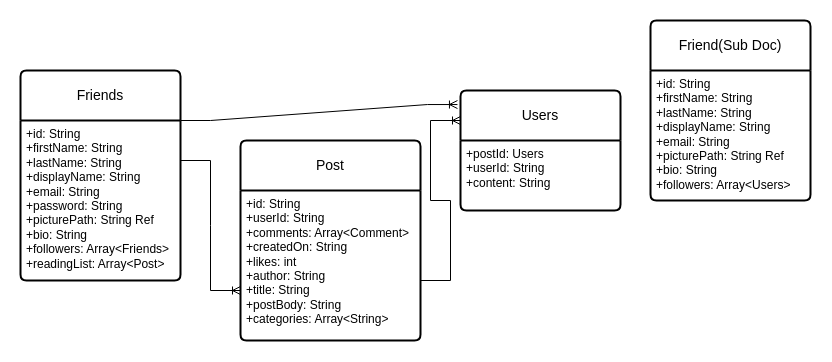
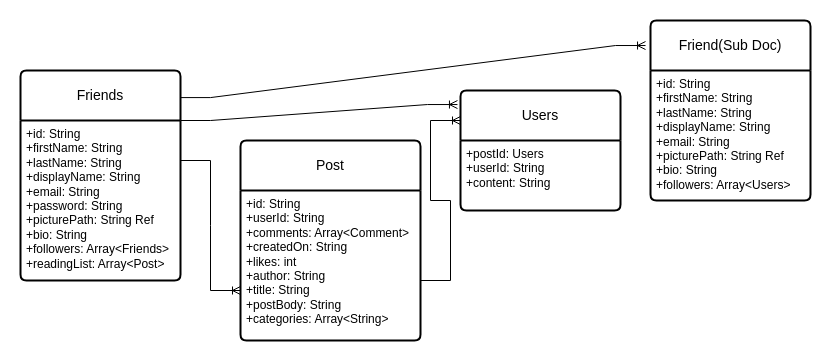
edge "Friends" -> "Friend(Sub Doc)": added
